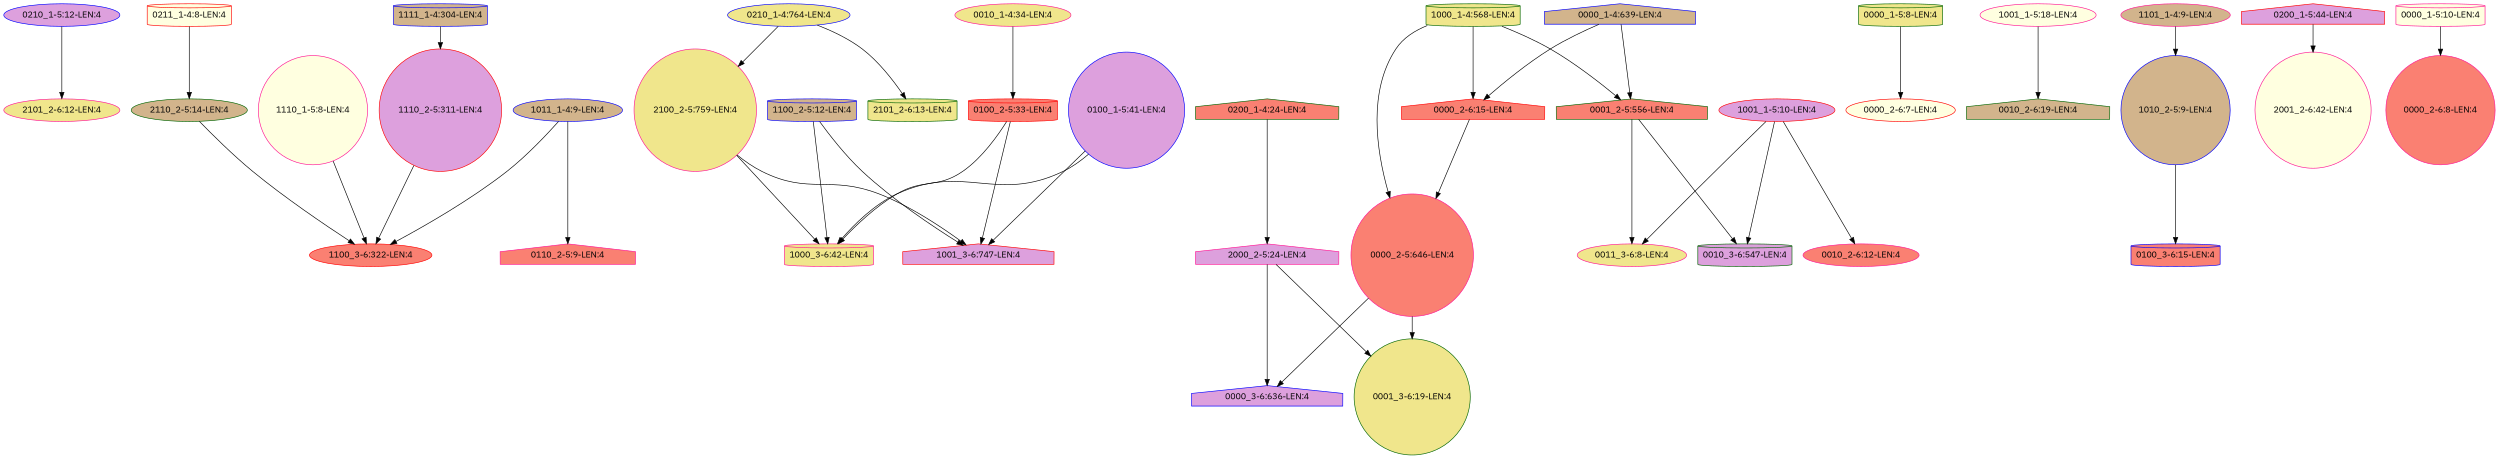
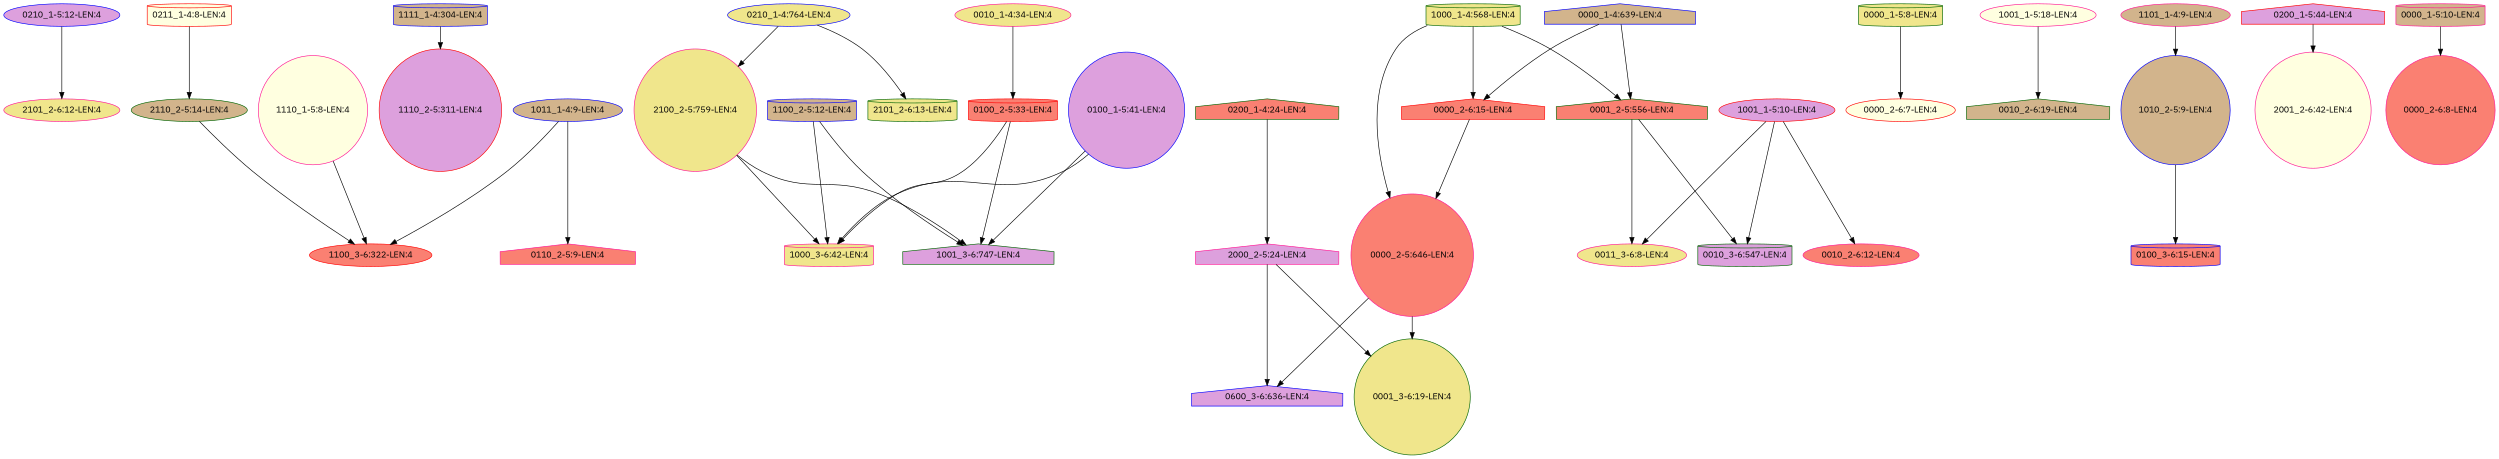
node "0000_1-5:10-LEN:4": fillcolor lightyellow -> tan
edge "1110_2-5:311-LEN:4" -> "1100_3-6:322-LEN:4": removed
node "1001_3-6:747-LEN:4": color red -> darkgreen
node "0000_3-6:636-LEN:4": label "0000_3-6:636-LEN:4" -> "0600_3-6:636-LEN:4"
